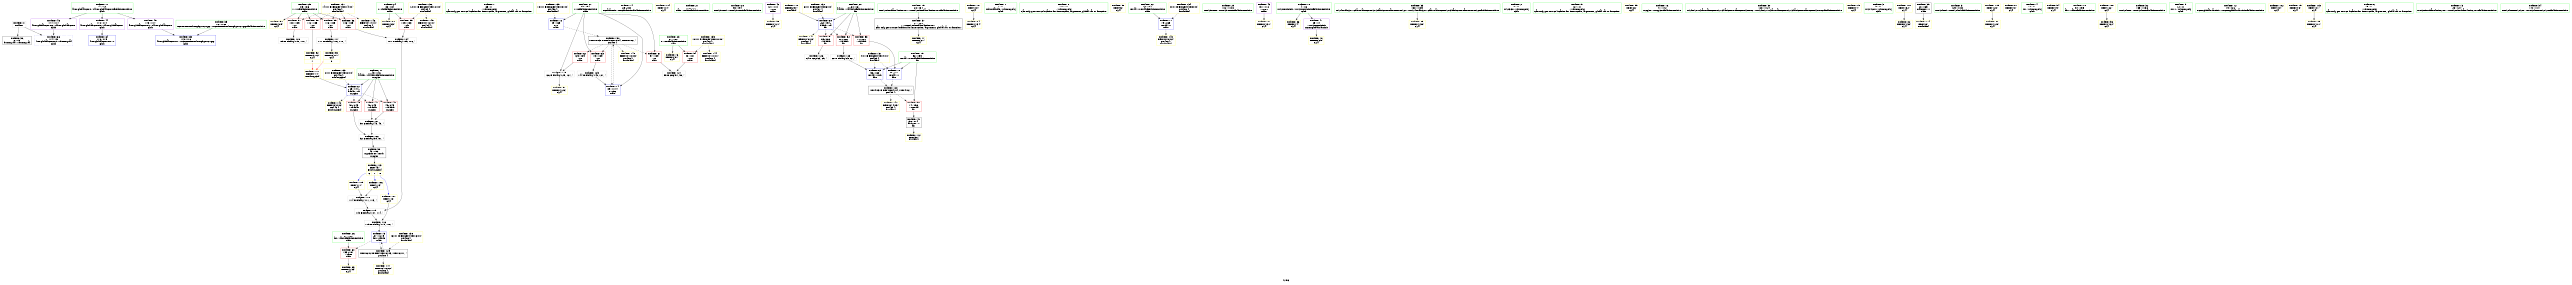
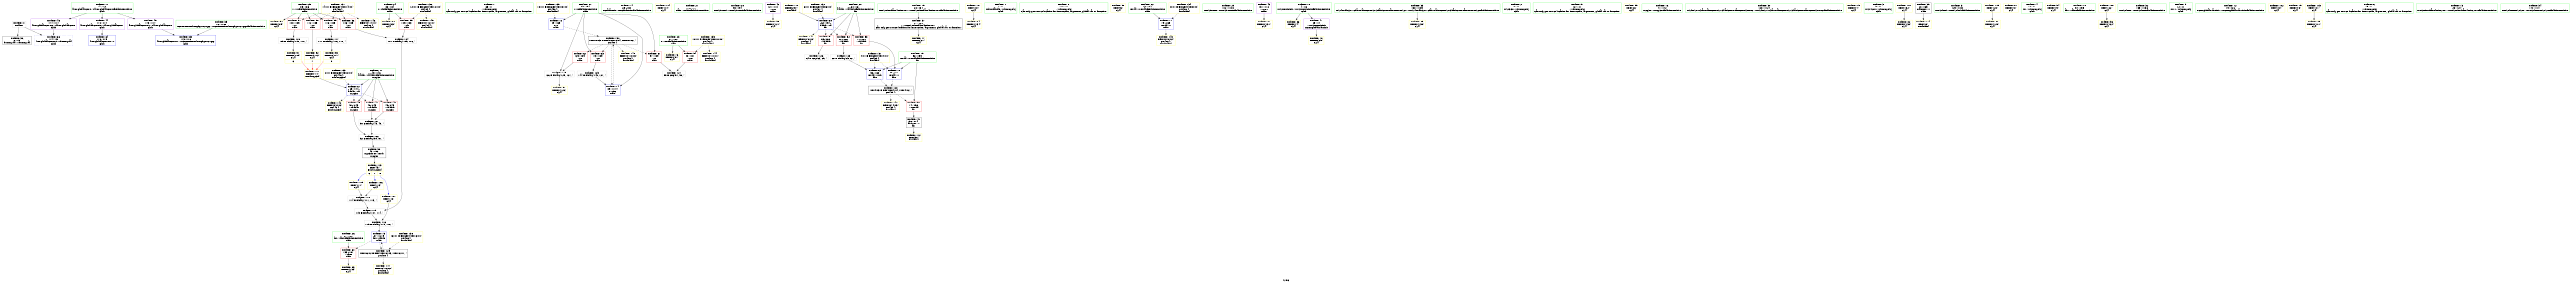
node "NodeID: 91": added
